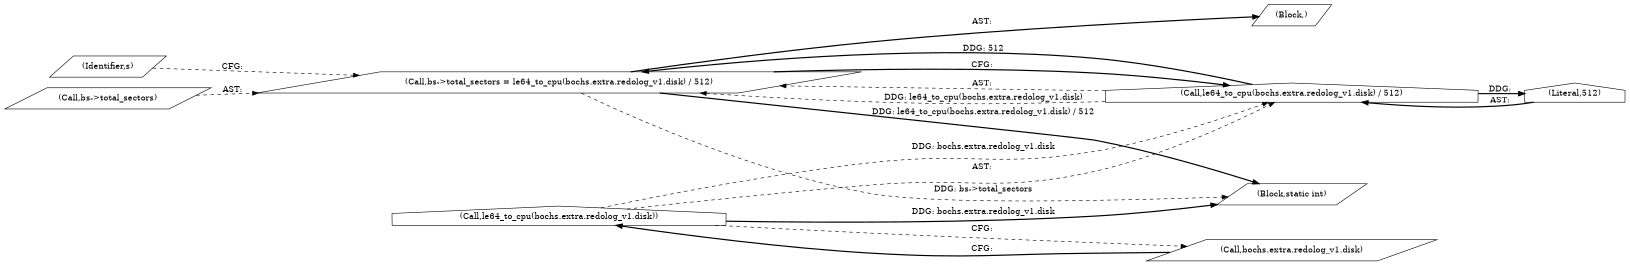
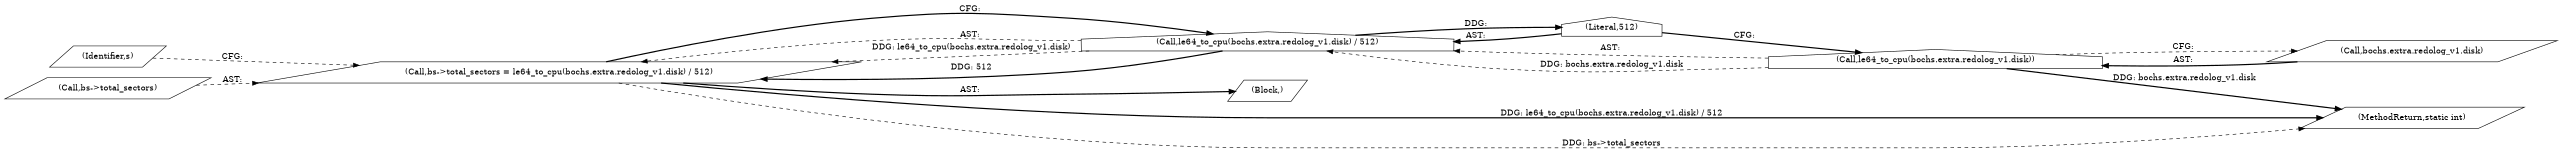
edge "(Literal,512)" -> "(Call,le64_to_cpu(bochs.extra.redolog_v1.disk))": added, label "CFG:"
node "(Block,static int)": label "(Block,static int)" -> "(MethodReturn,static int)"
edge "(Call,bochs.extra.redolog_v1.disk)" -> "(Call,le64_to_cpu(bochs.extra.redolog_v1.disk))": label "CFG: " -> "AST: "
